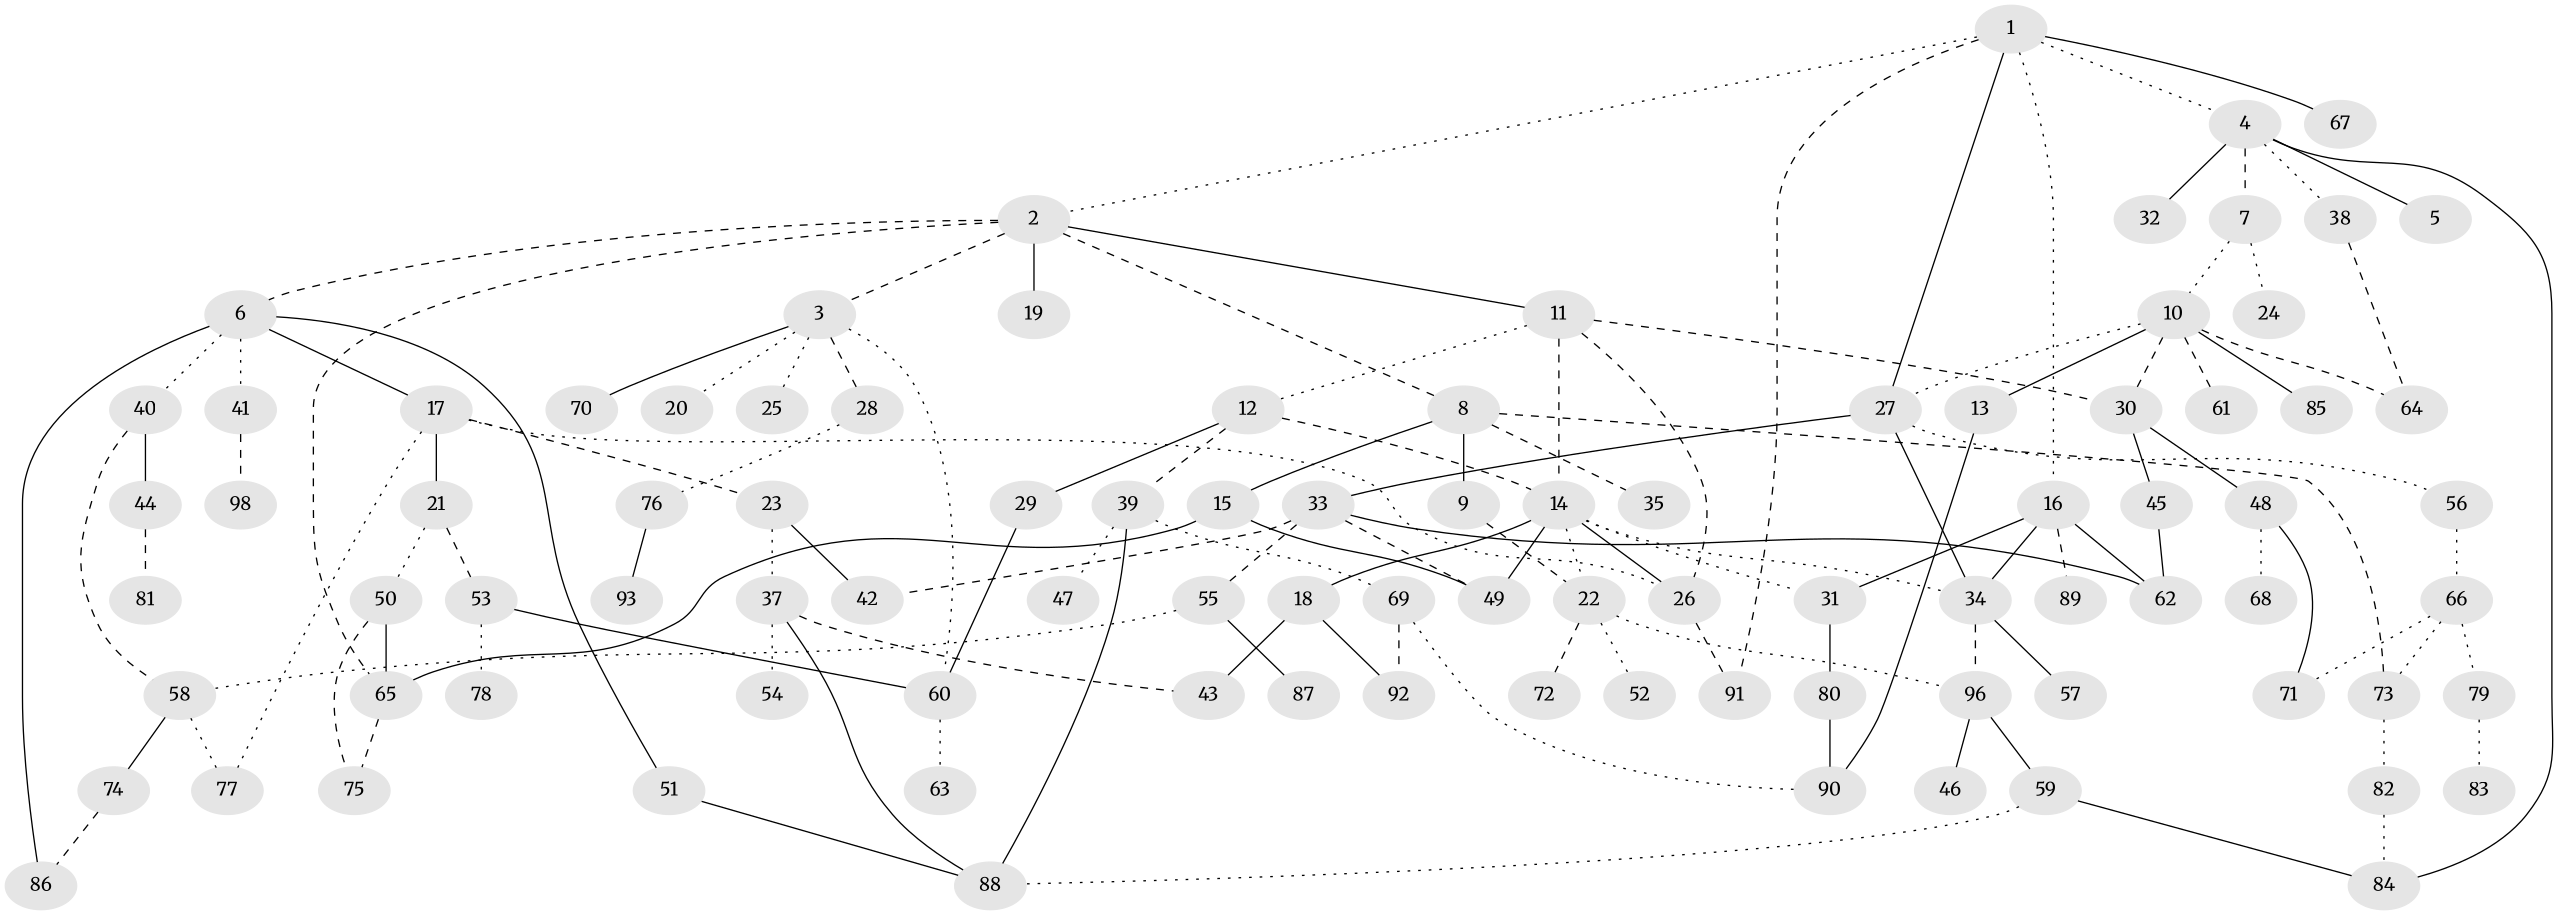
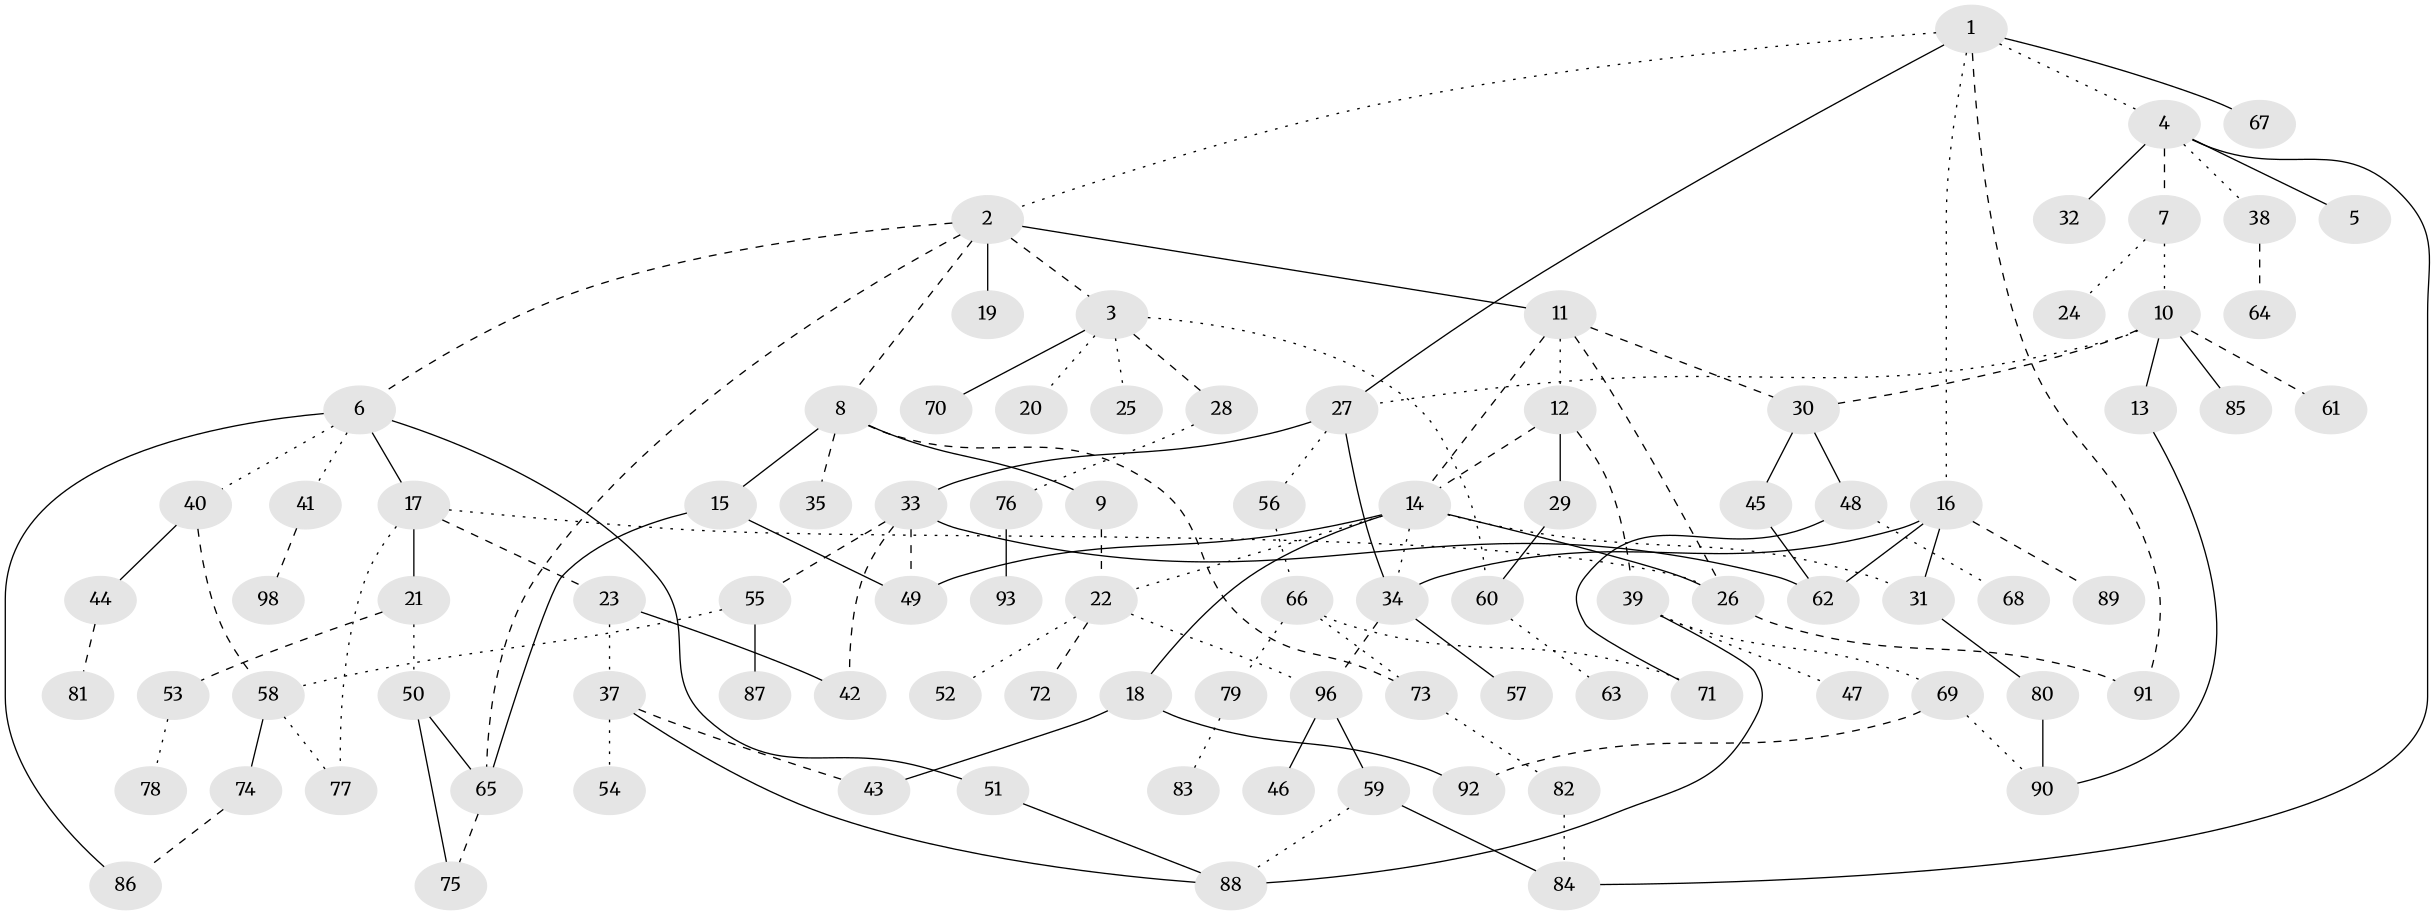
edge "10" -- "64": removed
edge "53" -- "60": removed
edge "50" -- "75": style dashed -> solid
